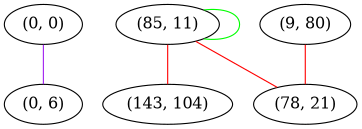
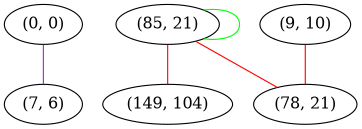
node "(85, 11)": label "(85, 11)" -> "(85, 21)"
node "(9, 80)": label "(9, 80)" -> "(9, 10)"
node "(0, 6)": label "(0, 6)" -> "(7, 6)"
node "(143, 104)": label "(143, 104)" -> "(149, 104)"
